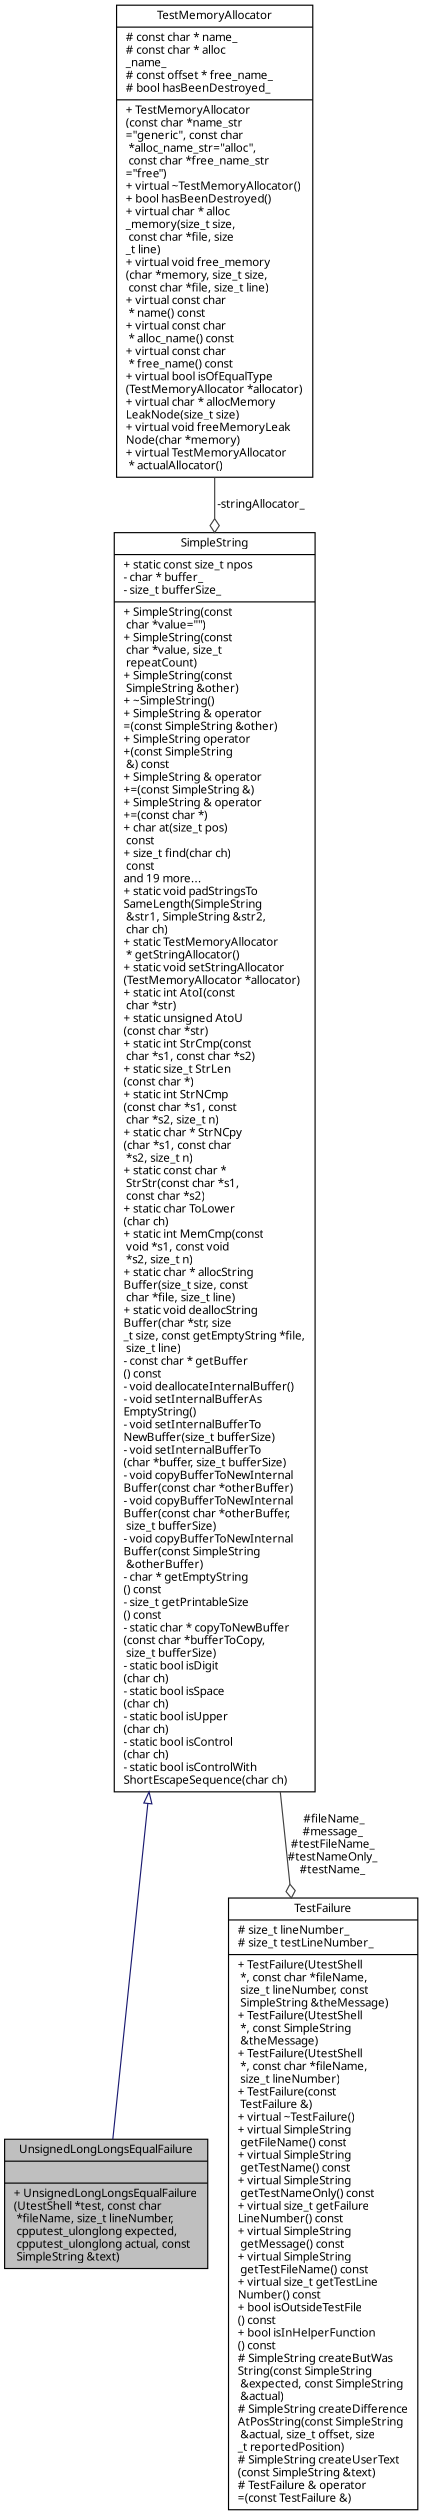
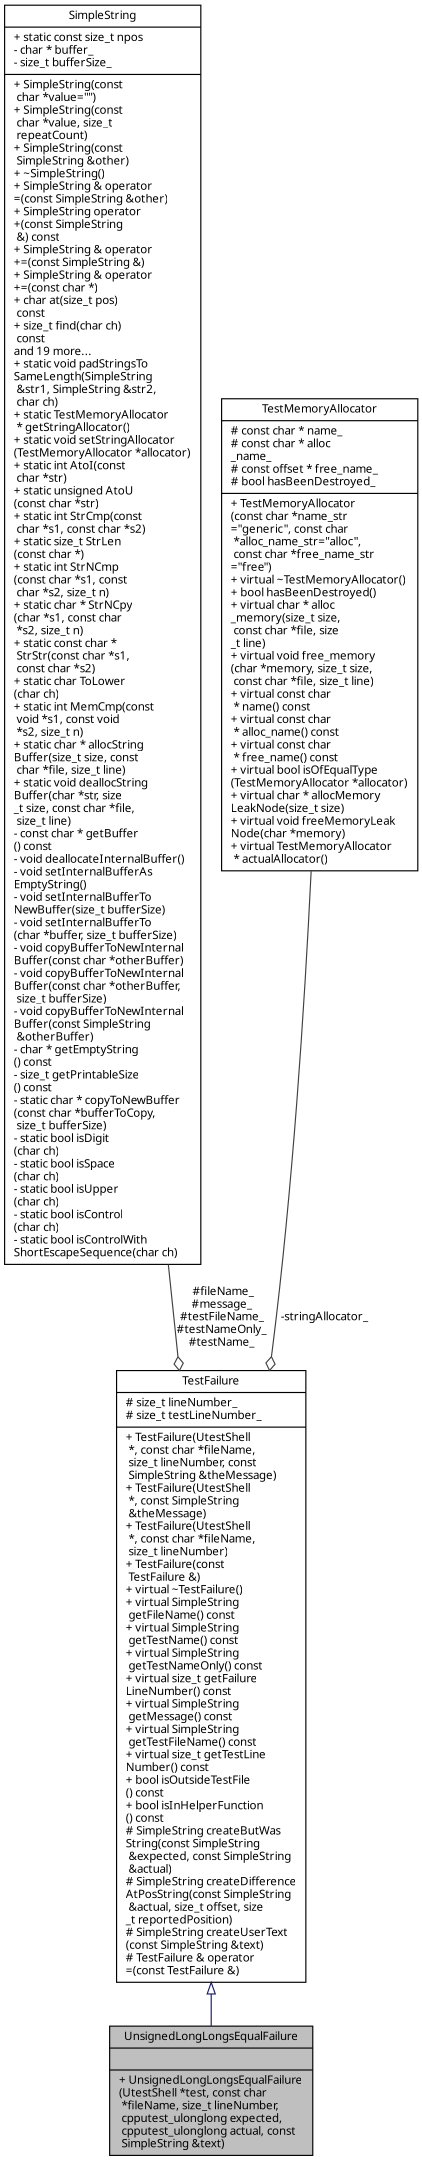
edge "TestMemoryAllocator" -> "SimpleString": now "TestMemoryAllocator" -> "TestFailure"
node "SimpleString": text "_t size, const getEmptyString *file," -> "_t size, const char *file,"
edge "UnsignedLongLongsEqualFailure" -> "SimpleString": now "UnsignedLongLongsEqualFailure" -> "TestFailure"
